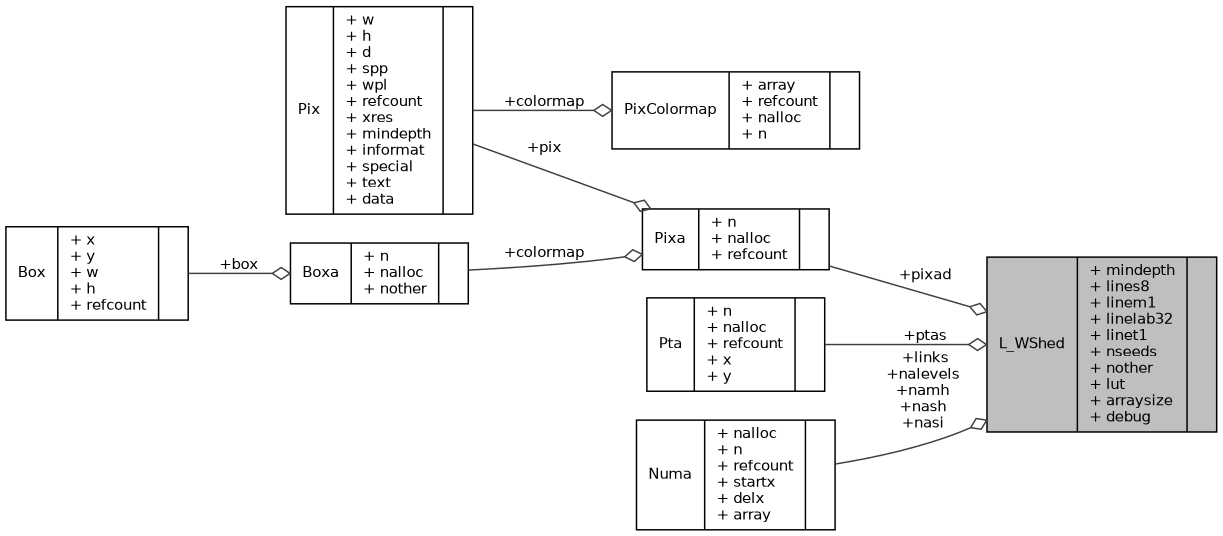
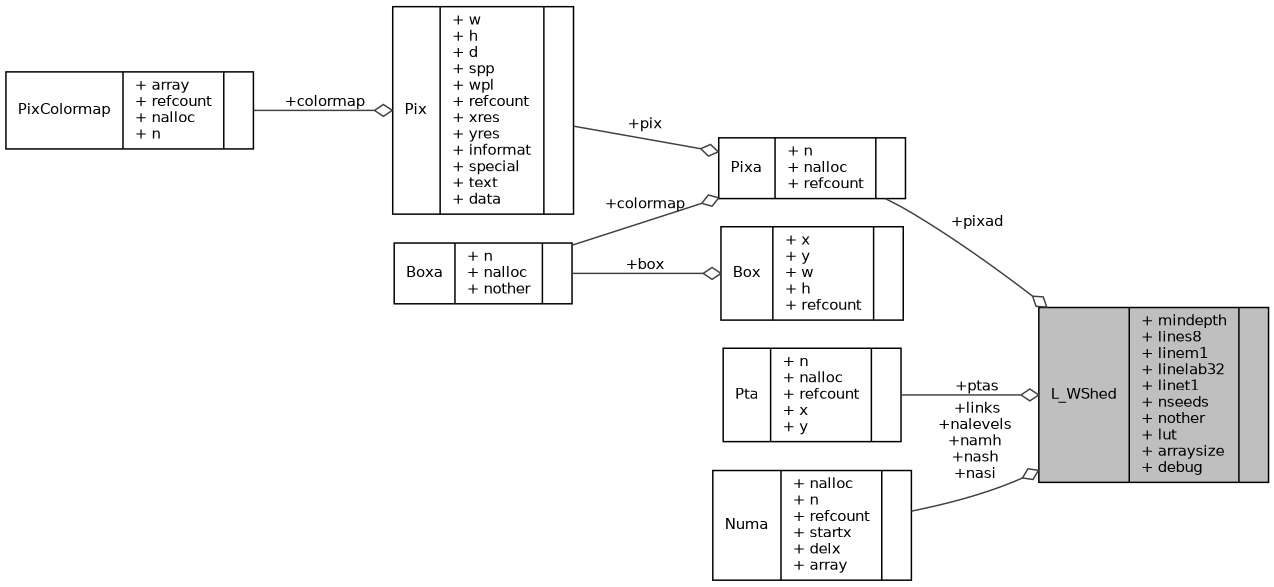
edge "Pix" -> "PixColormap": reversed
node "Pix": text "+ mindepth" -> "+ yres"
edge "Box" -> "Boxa": reversed
